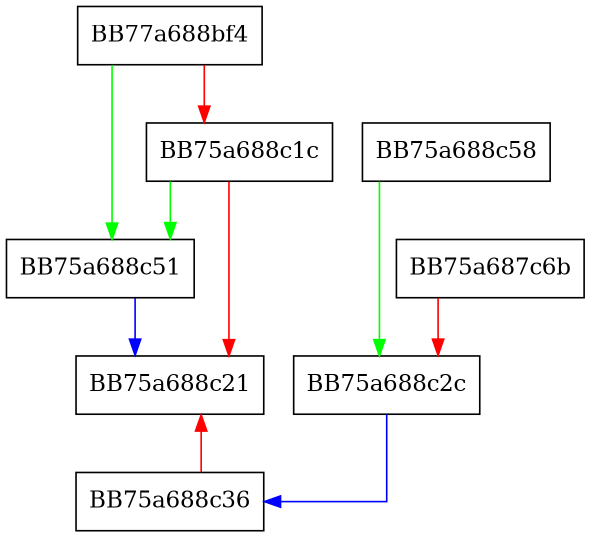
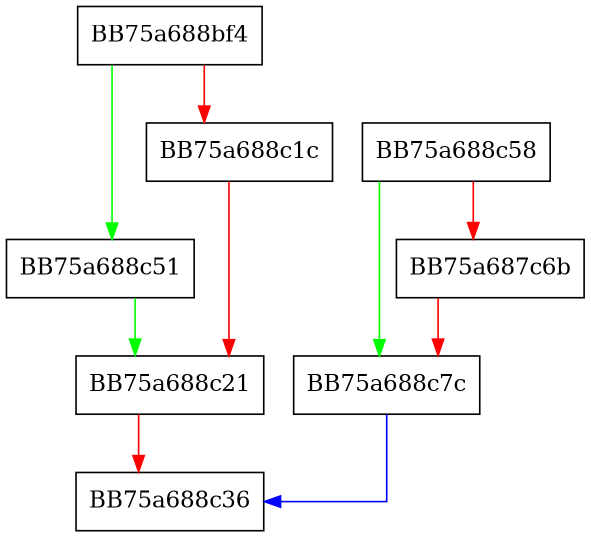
node "BB77a688bf4": label "BB77a688bf4" -> "BB75a688bf4"
edge "BB75a688c1c" -> "BB75a688c51": removed
edge "BB75a688c58" -> "BB75a687c6b": added
edge "BB75a688c51" -> "BB75a688c21": color blue -> green
node "BB75a688c2c": label "BB75a688c2c" -> "BB75a688c7c"
edge "BB75a688c36" -> "BB75a688c21": reversed
